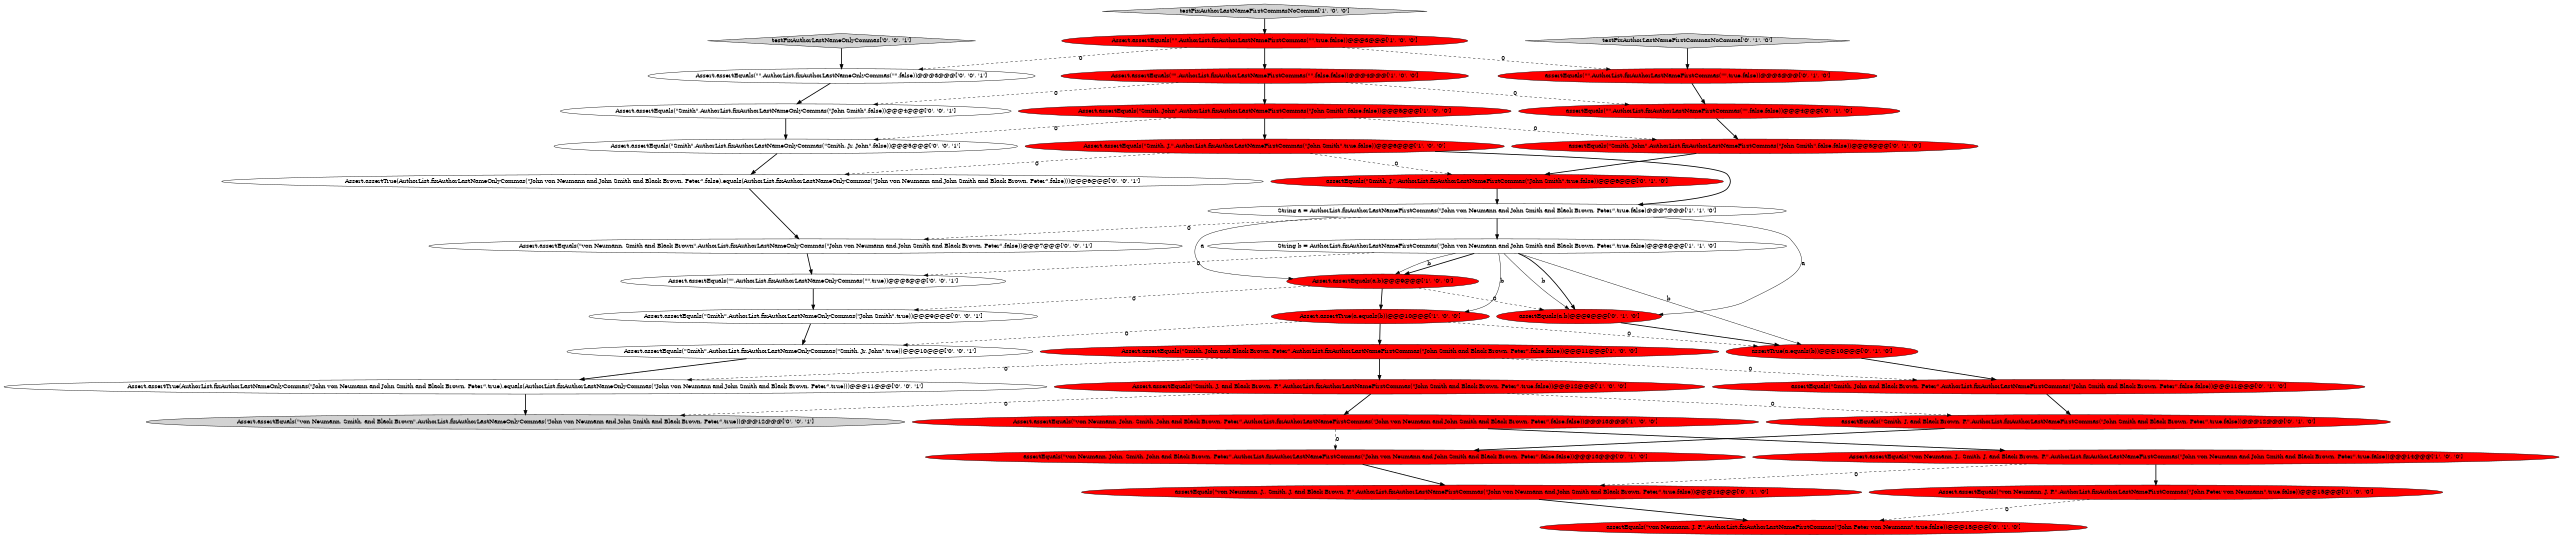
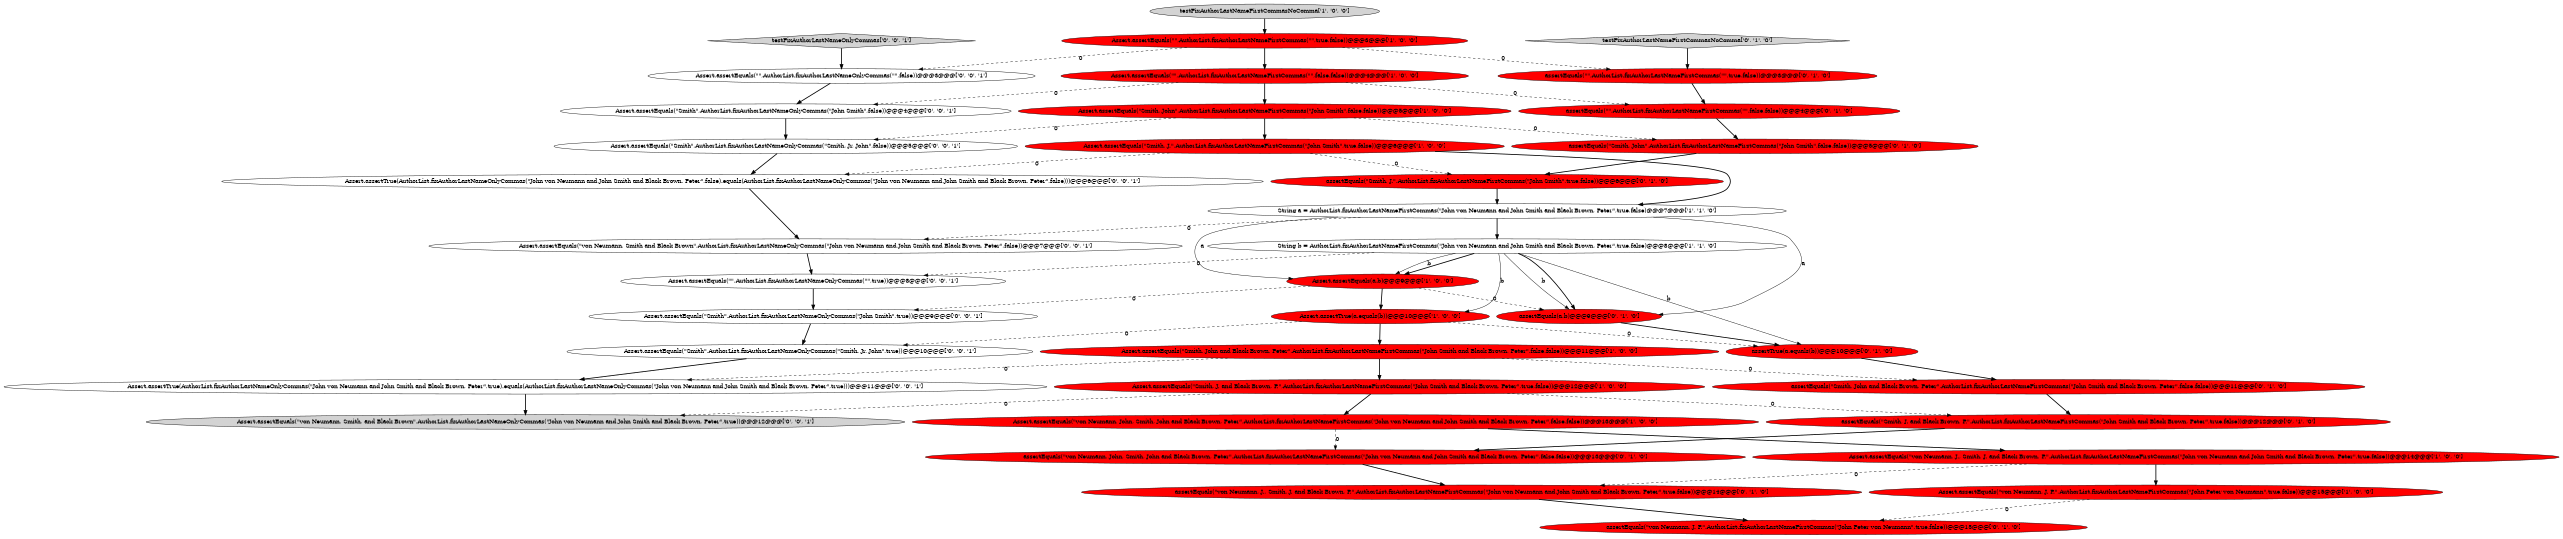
node "testFixAuthorLastNameFirstCommasNoComma['1', '0', '0']": shape diamond -> ellipse
